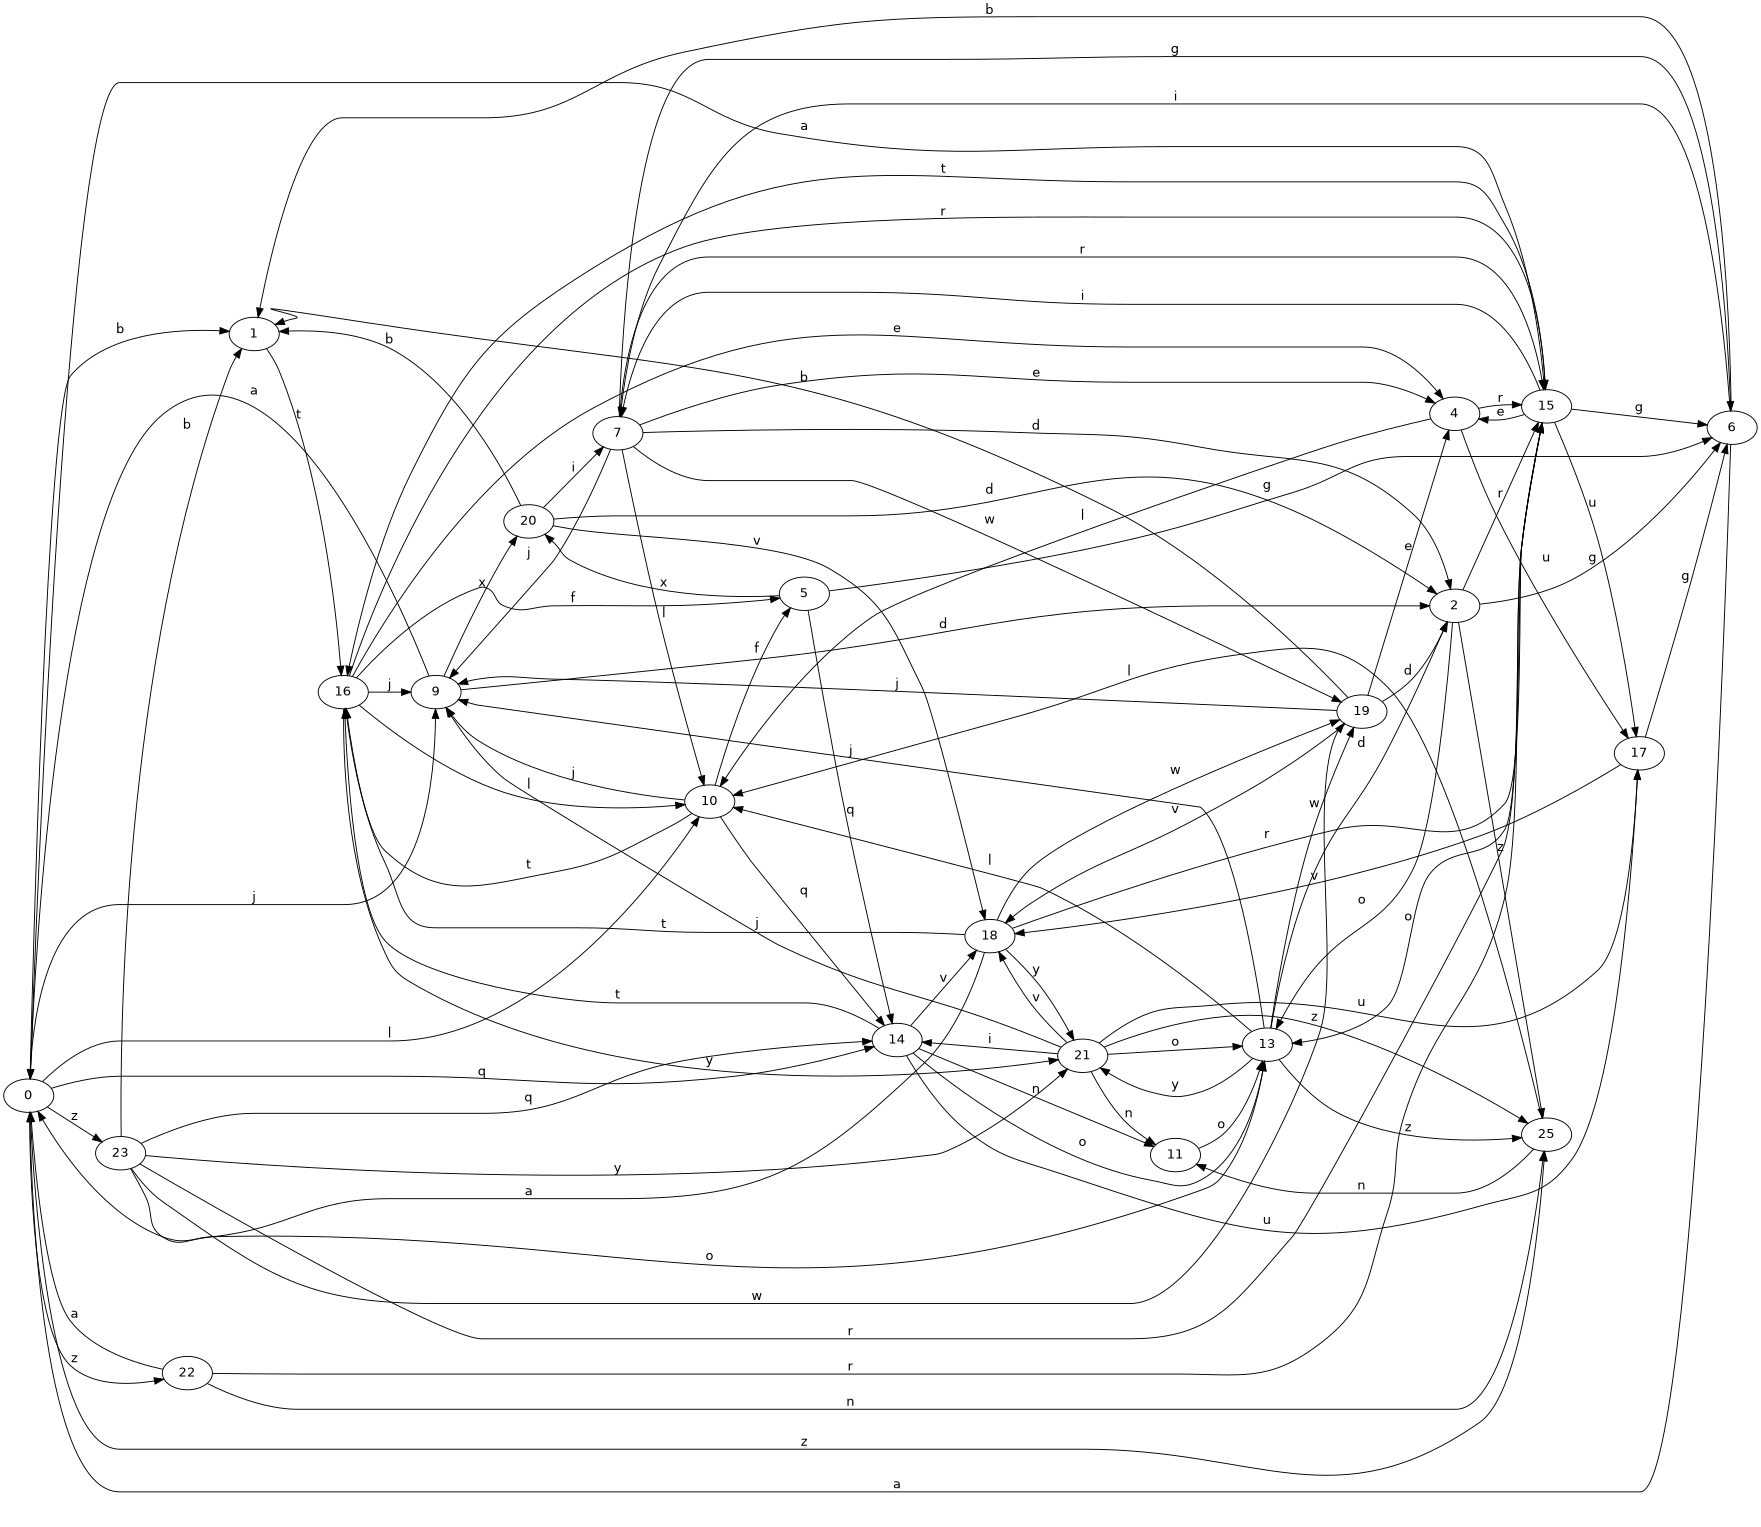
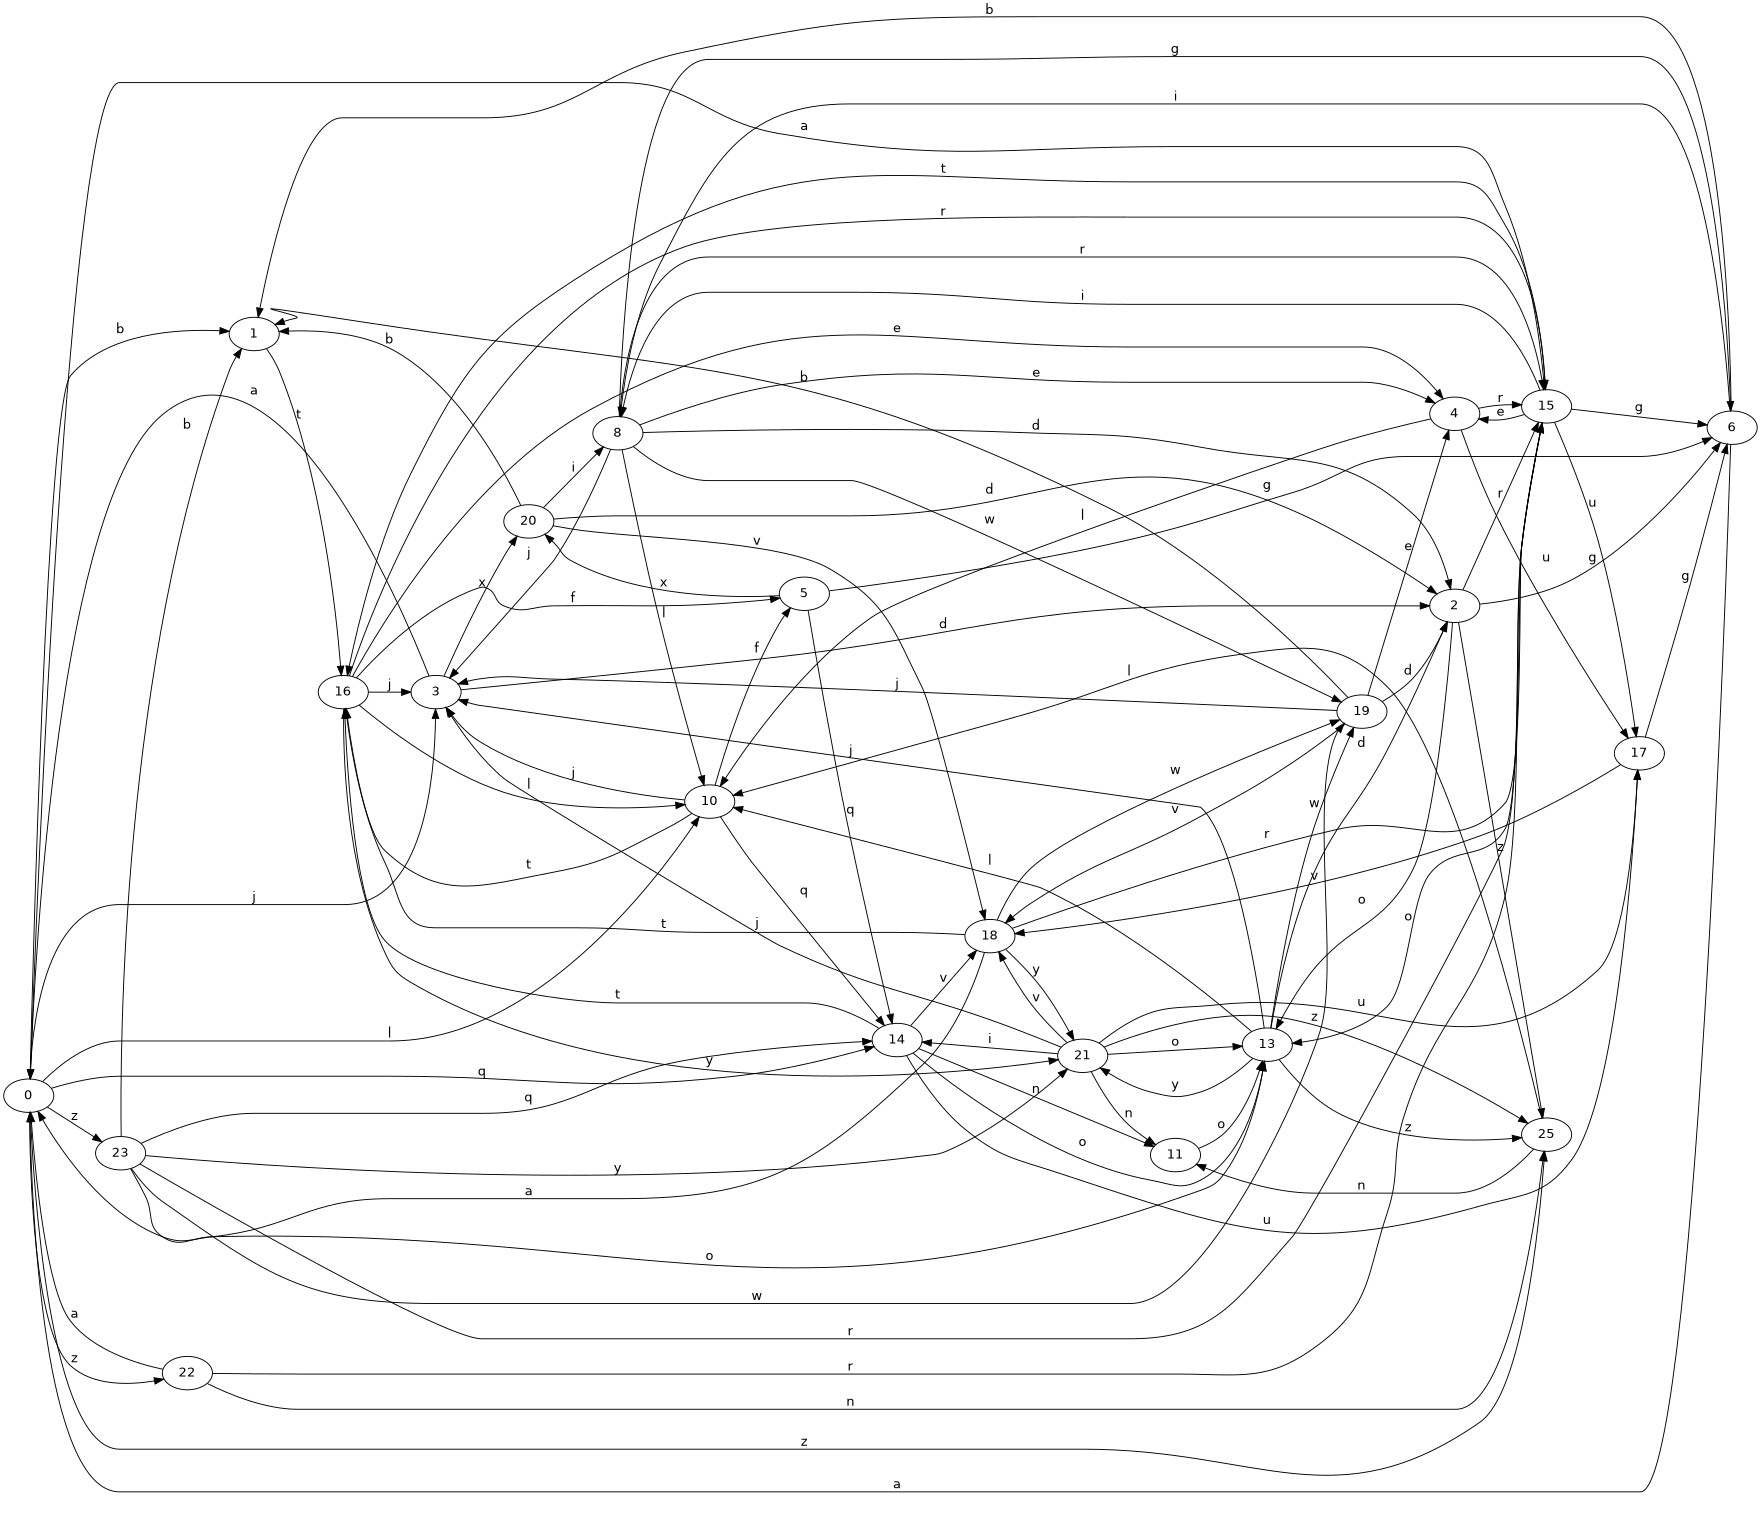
node "7": label "7" -> "8"
node "9": label "9" -> "3"
